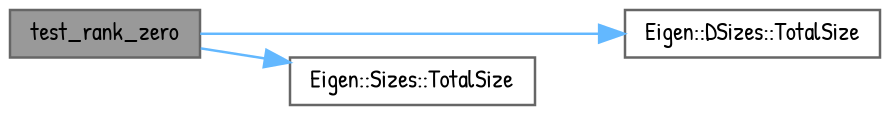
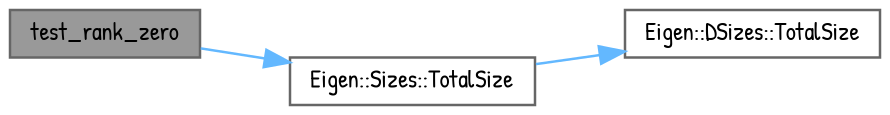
edge "test_rank_zero" -> "Eigen::DSizes::TotalSize": now "Eigen::Sizes::TotalSize" -> "Eigen::DSizes::TotalSize"
